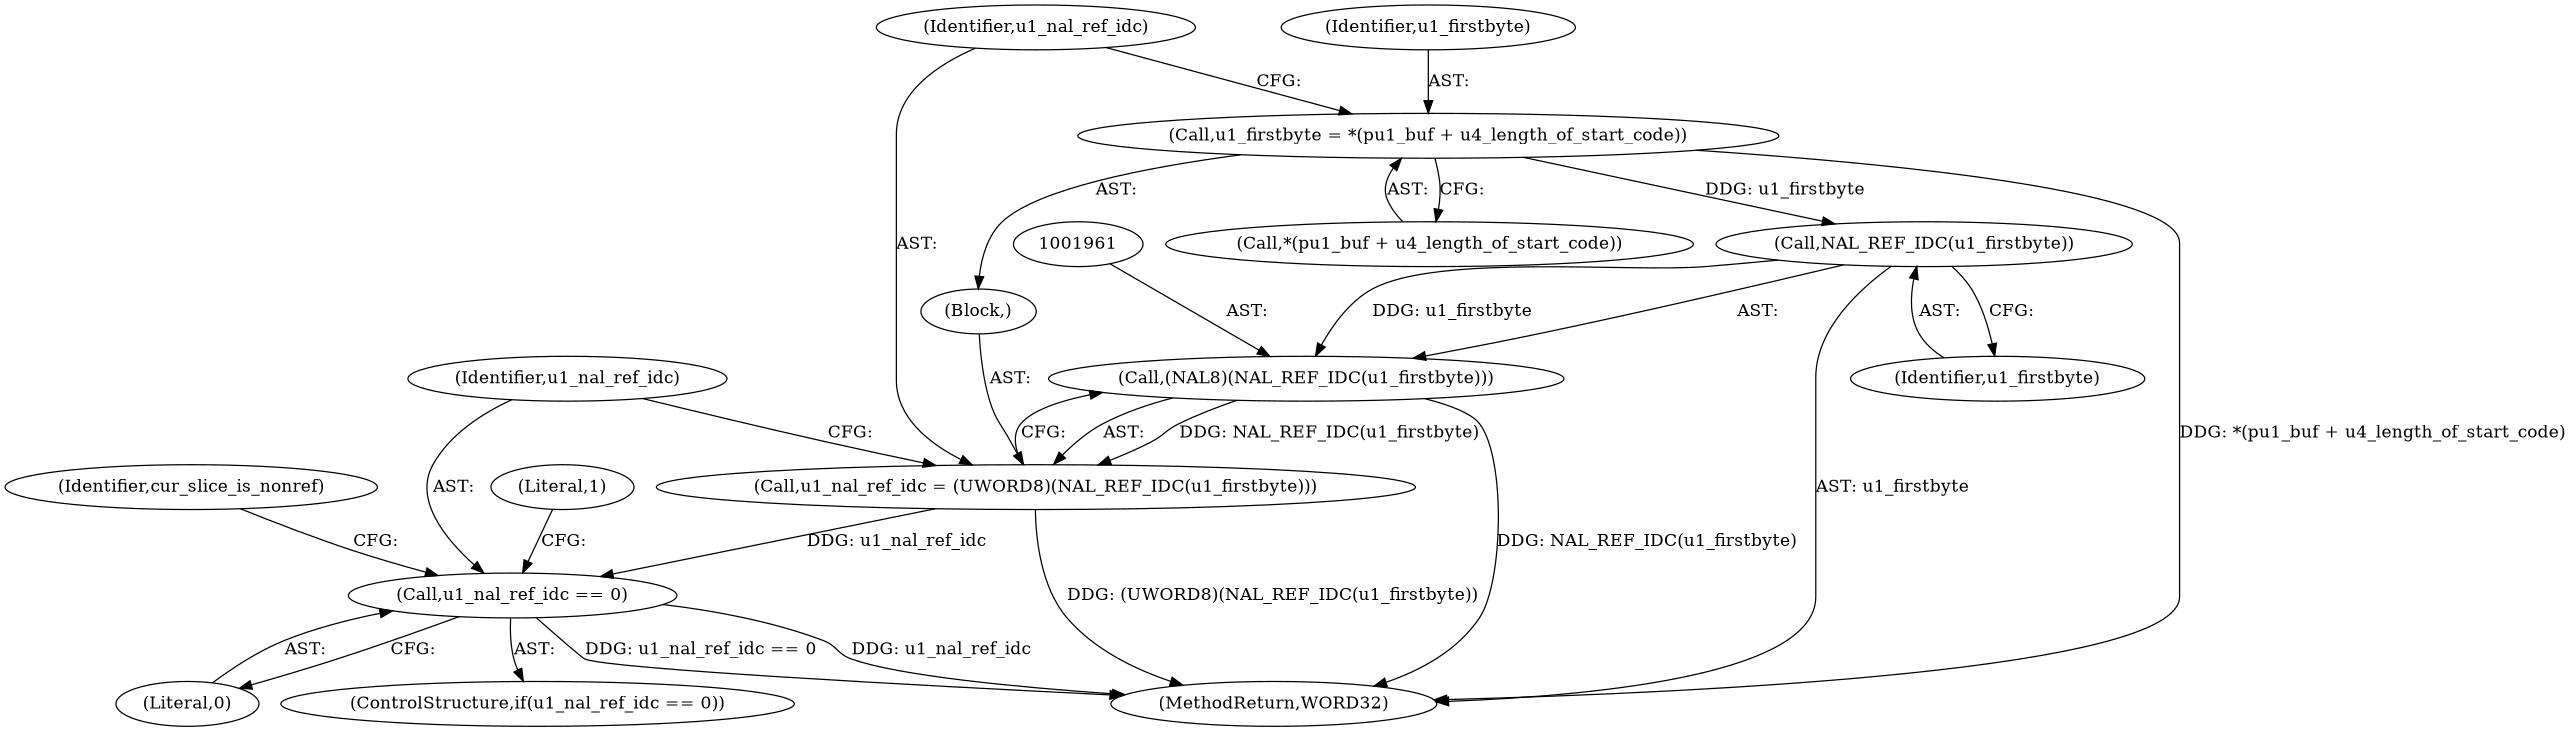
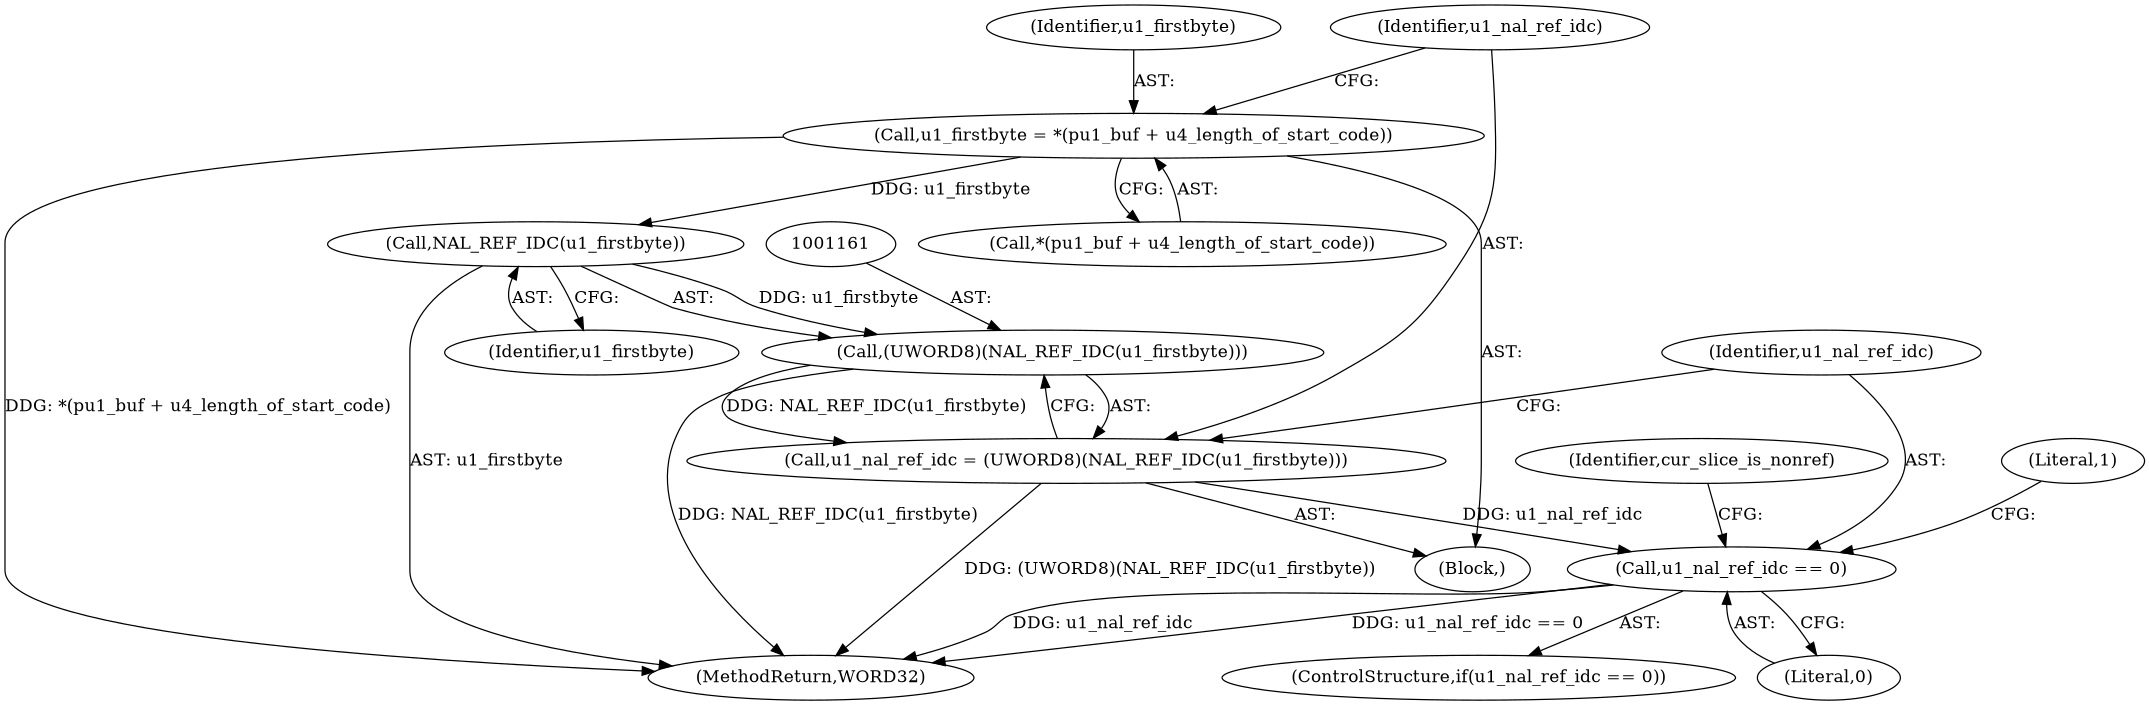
node "1001961": label "1001961" -> "1001161"
node "(Call,(NAL8)(NAL_REF_IDC(u1_firstbyte)))": label "(Call,(NAL8)(NAL_REF_IDC(u1_firstbyte)))" -> "(Call,(UWORD8)(NAL_REF_IDC(u1_firstbyte)))"
edge "(Block,)" -> "(Call,u1_nal_ref_idc = (UWORD8)(NAL_REF_IDC(u1_firstbyte)))": reversed
